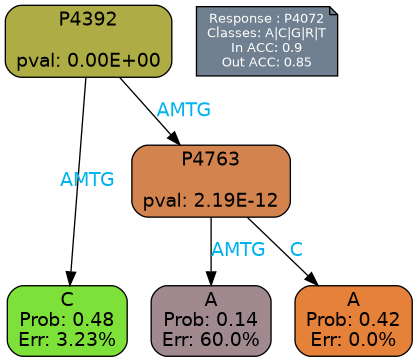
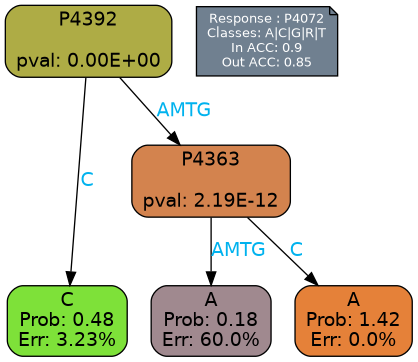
edge "P4392 pval: 0.00E+00" -> "C Prob: 0.48 Err: 3.23%": label "AMTG" -> "C"
node "P4763 pval: 2.19E-12": label "P4763 pval: 2.19E-12" -> "P4363 pval: 2.19E-12"
node "A Prob: 0.14 Err: 60.0%": label "A Prob: 0.14 Err: 60.0%" -> "A Prob: 0.18 Err: 60.0%"
node "A Prob: 0.42 Err: 0.0%": label "A Prob: 0.42 Err: 0.0%" -> "A Prob: 1.42 Err: 0.0%"
